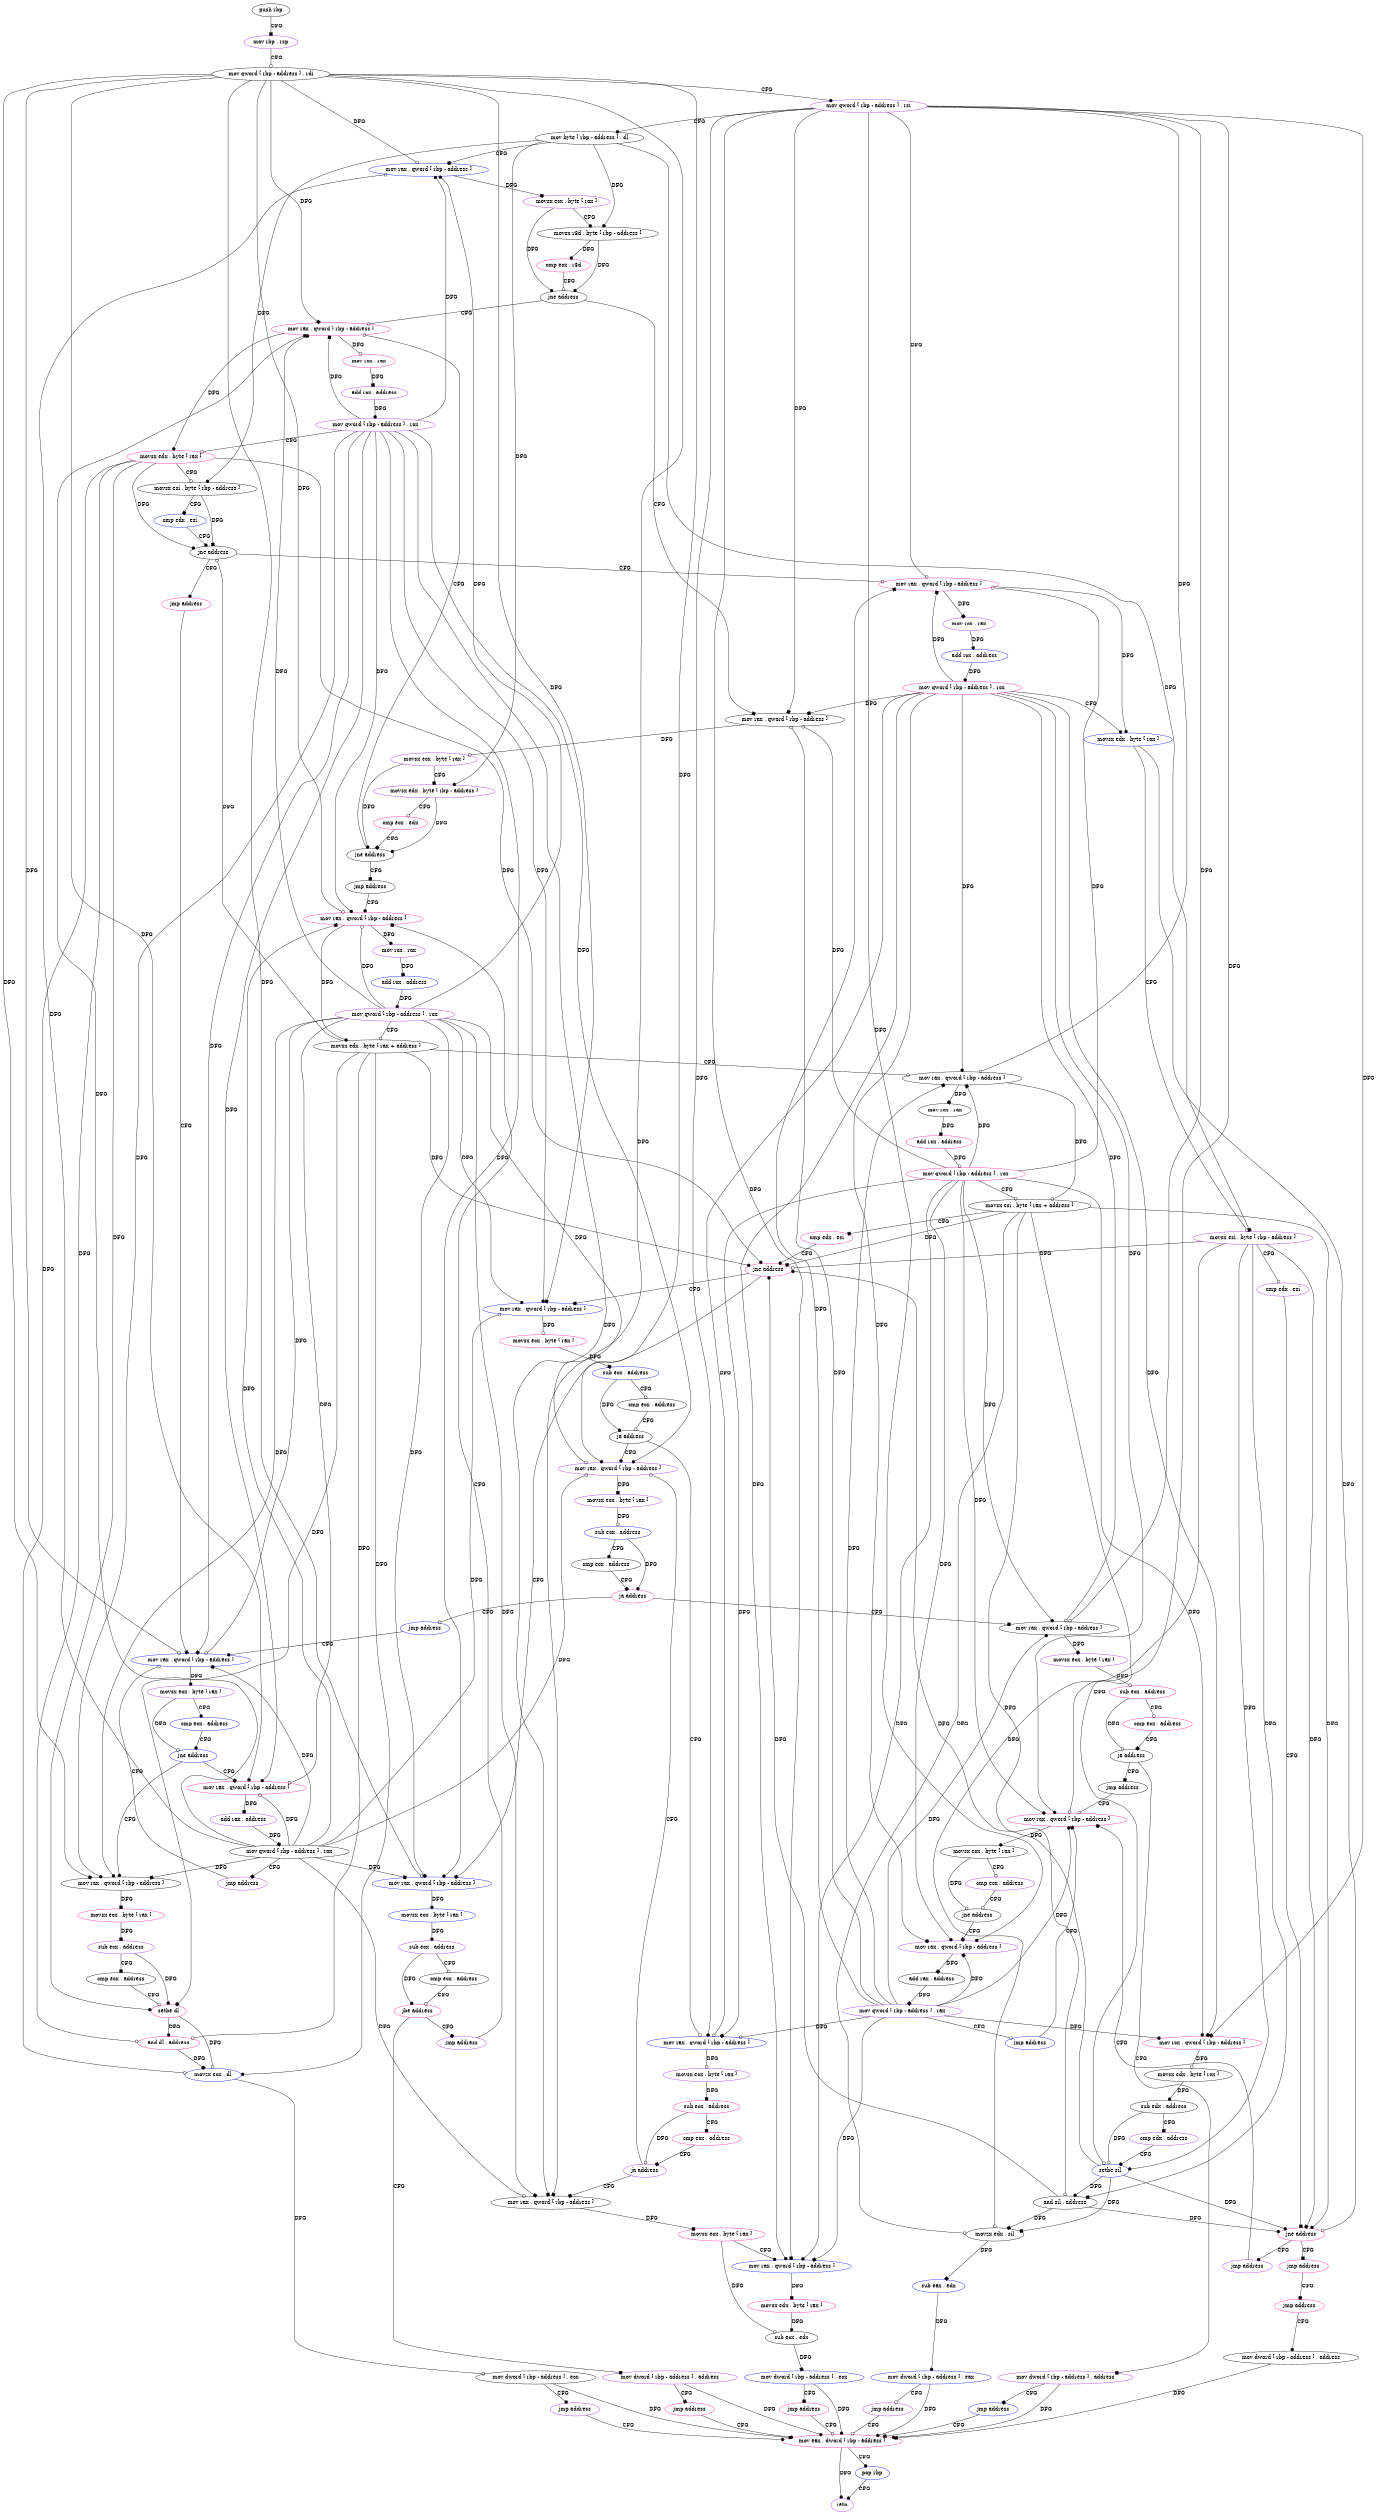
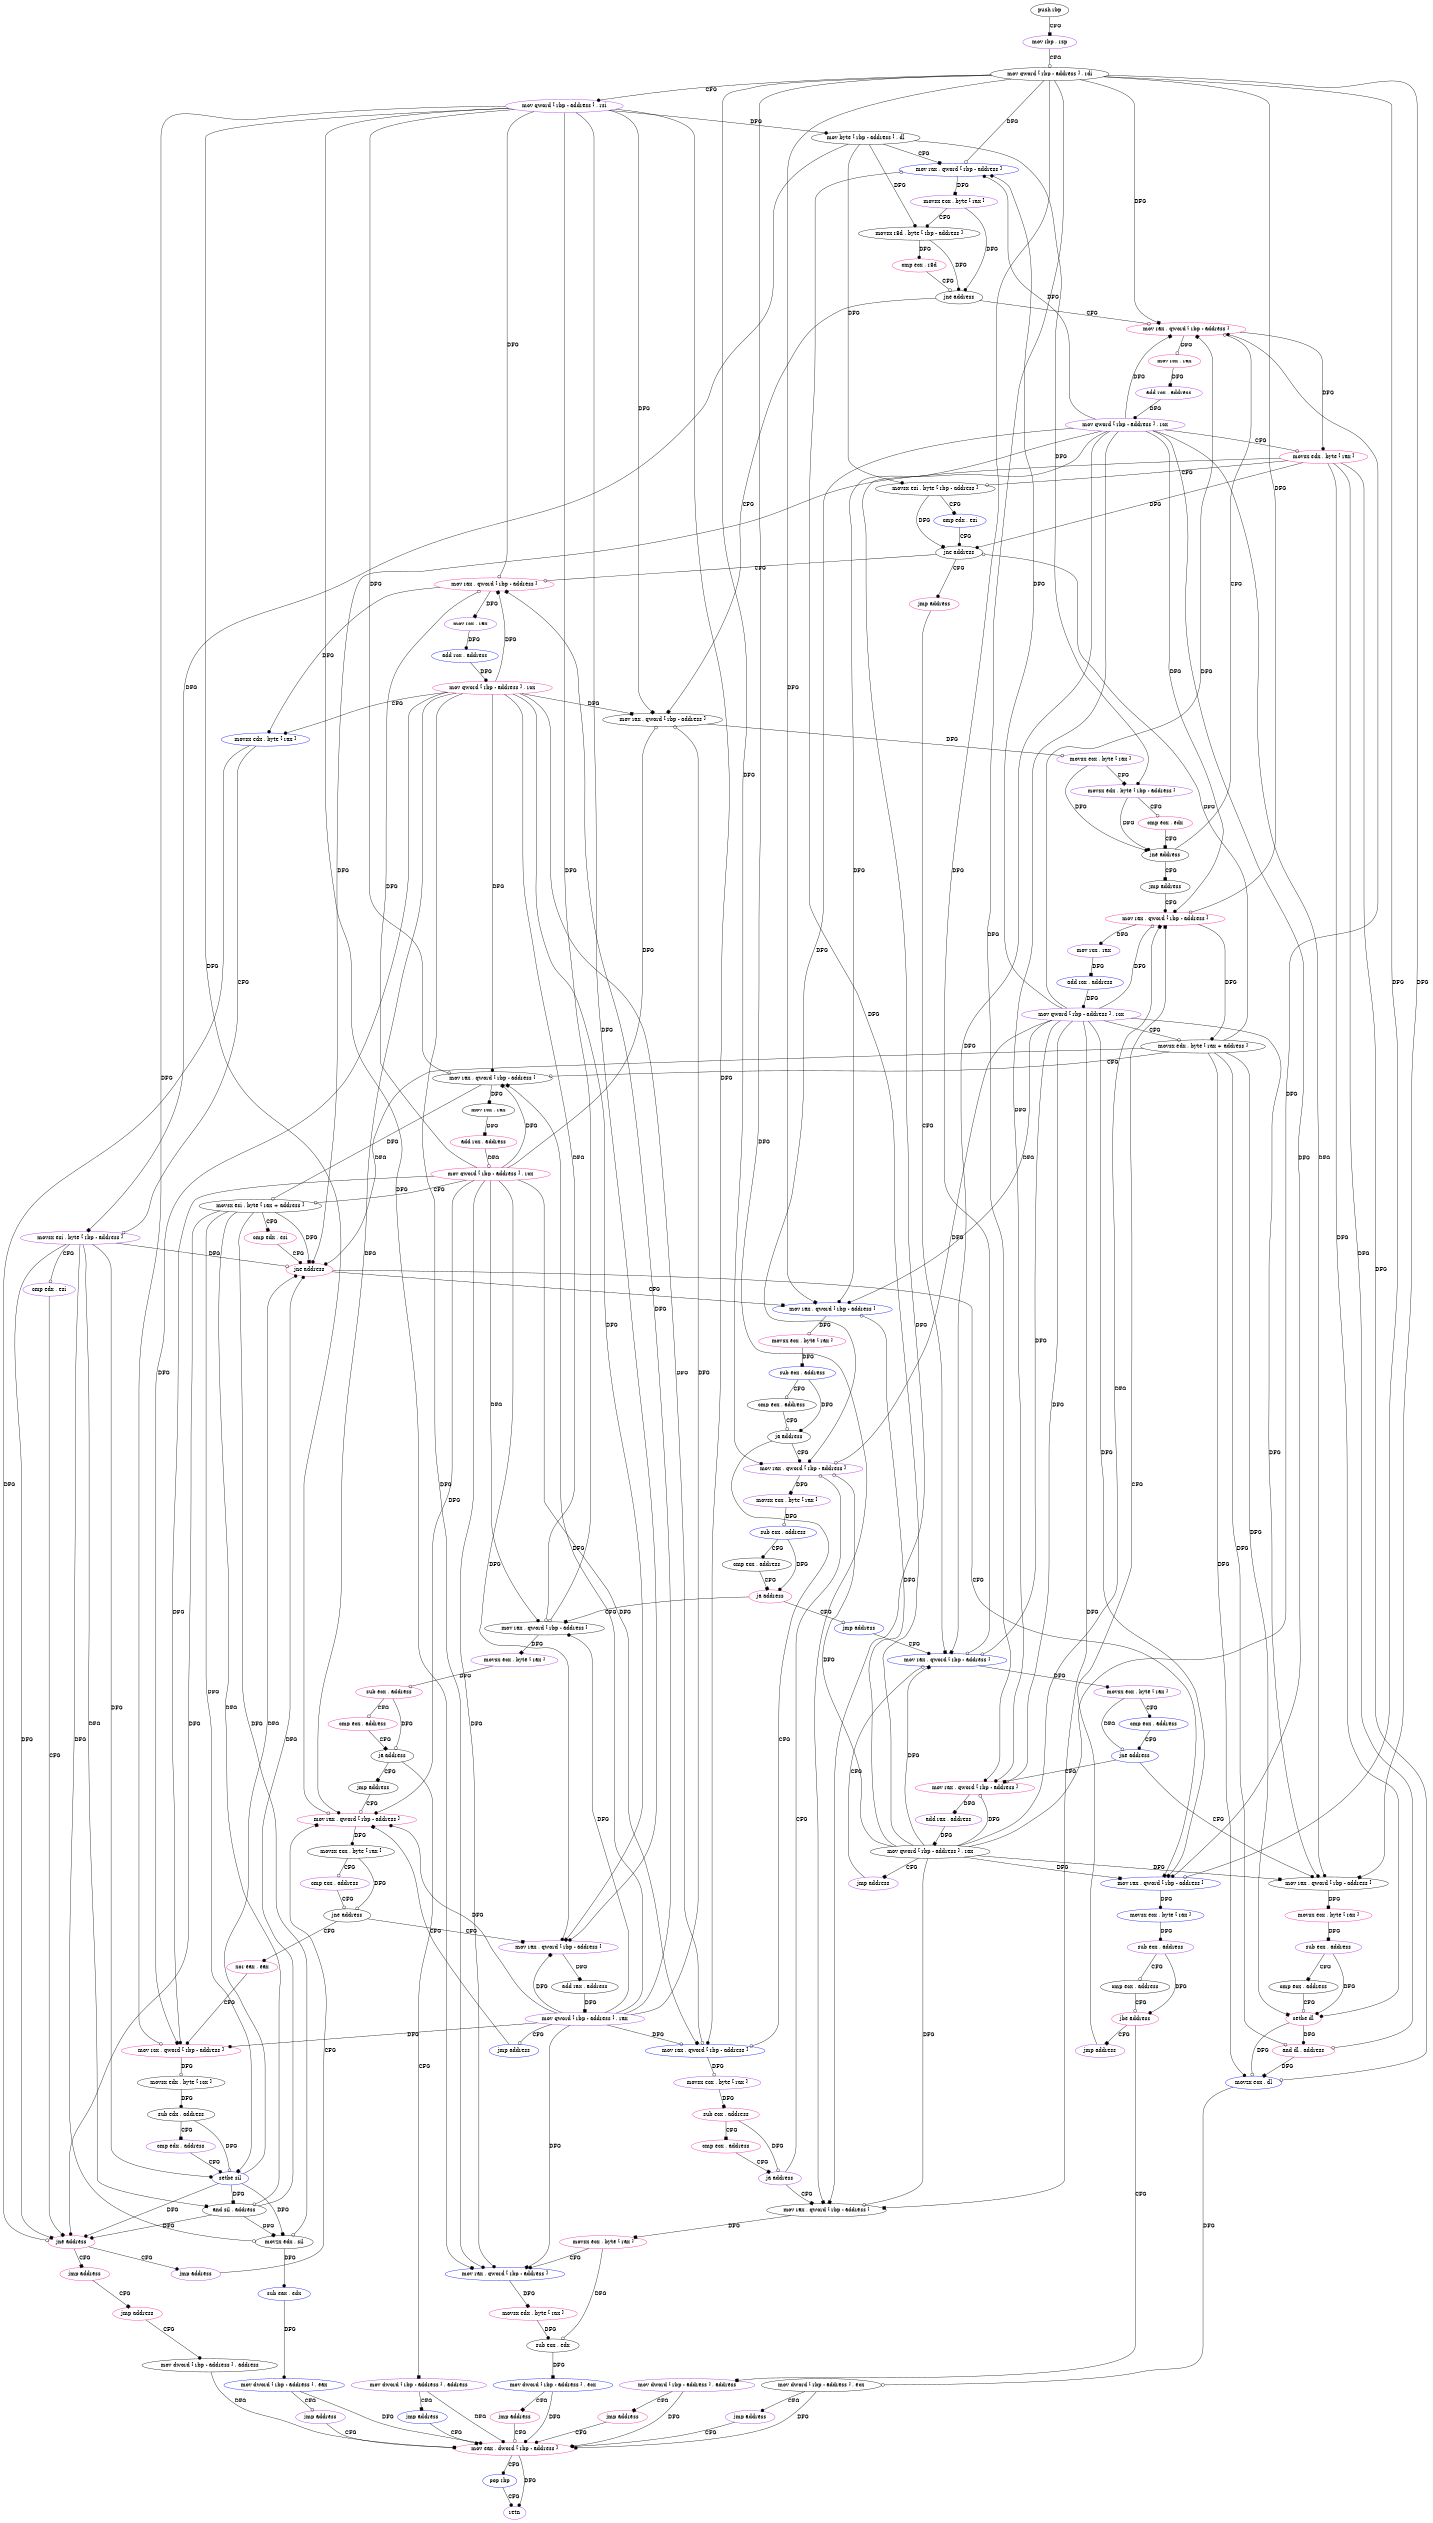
edge "mov qword [ rbp - address ] , rsi" -> "mov byte [ rbp - address ] , dl": label "CFG" -> "DFG"
edge "mov qword [ rbp - address ] , rsi" -> "mov rcx , qword [ rbp - address ]": arrowhead box -> odot
edge "movsx esi , byte [ rax + address ]" -> "setbe sil": arrowhead odot -> box
node "xor eax , eax": added
edge "setbe sil" -> "and sil , address": arrowhead dot -> box
edge "movzx edx , sil" -> "sub eax , edx": arrowhead box -> dot
